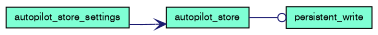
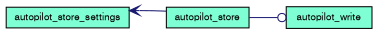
node "persistent_write": label "persistent_write" -> "autopilot_write"
edge "autopilot_store_settings" -> "autopilot_store": reversed
